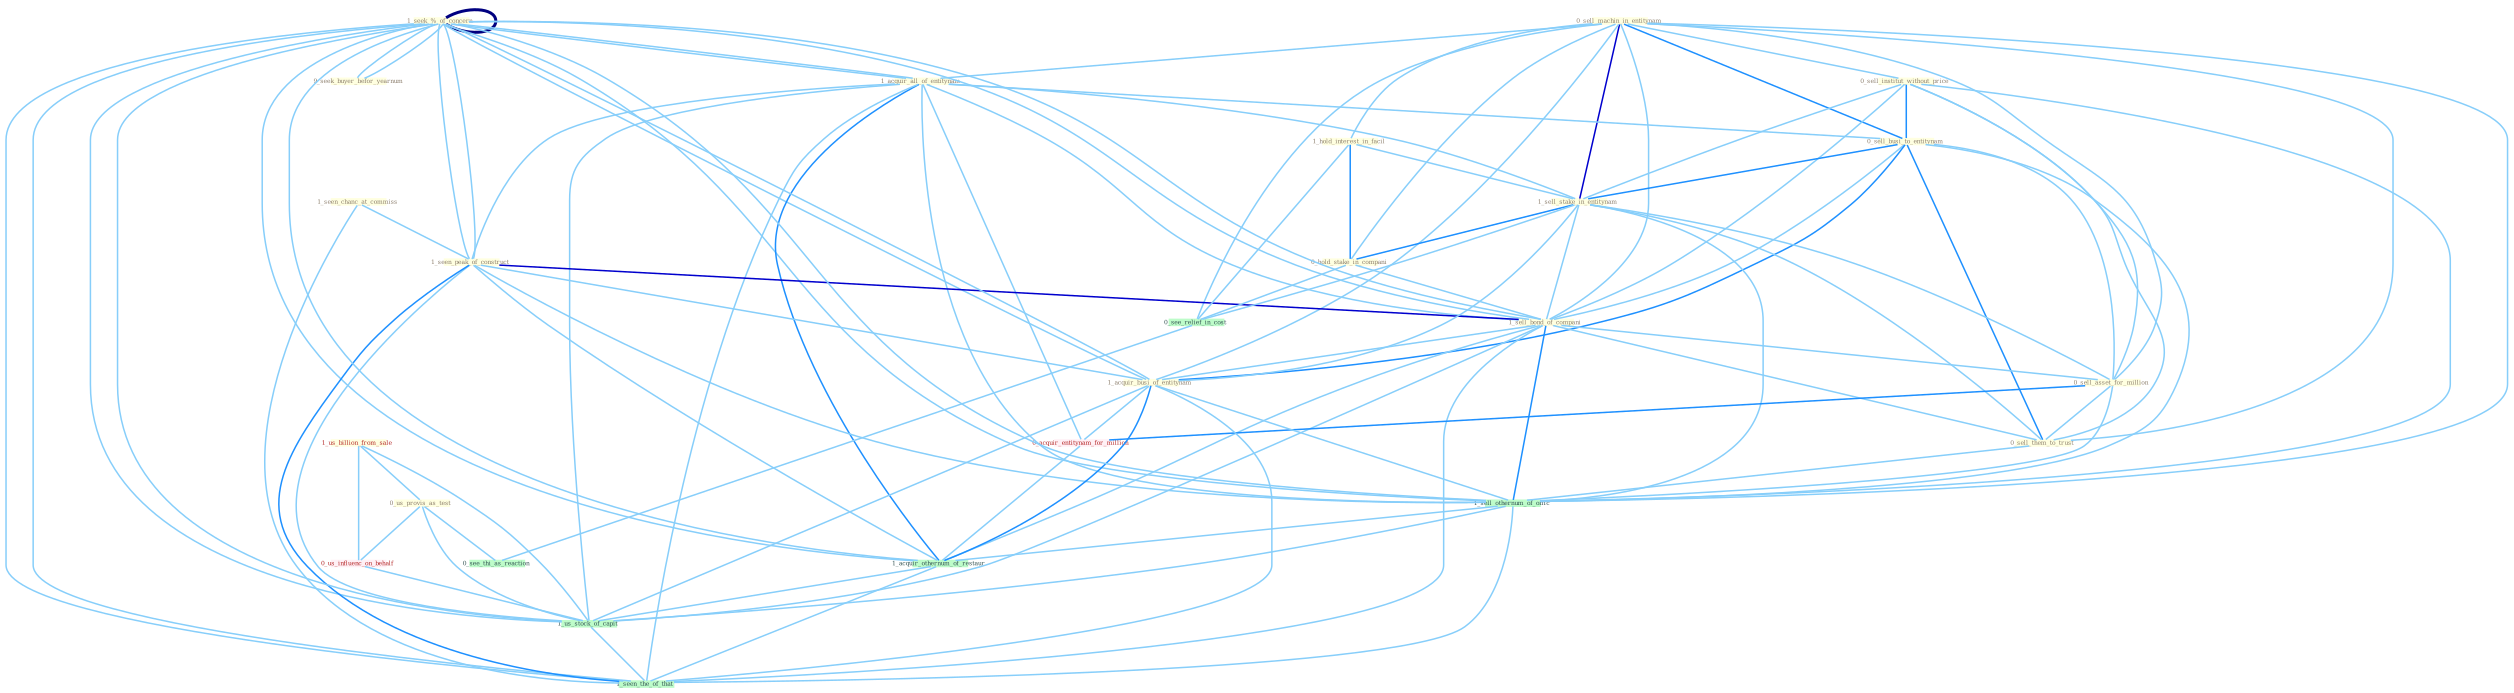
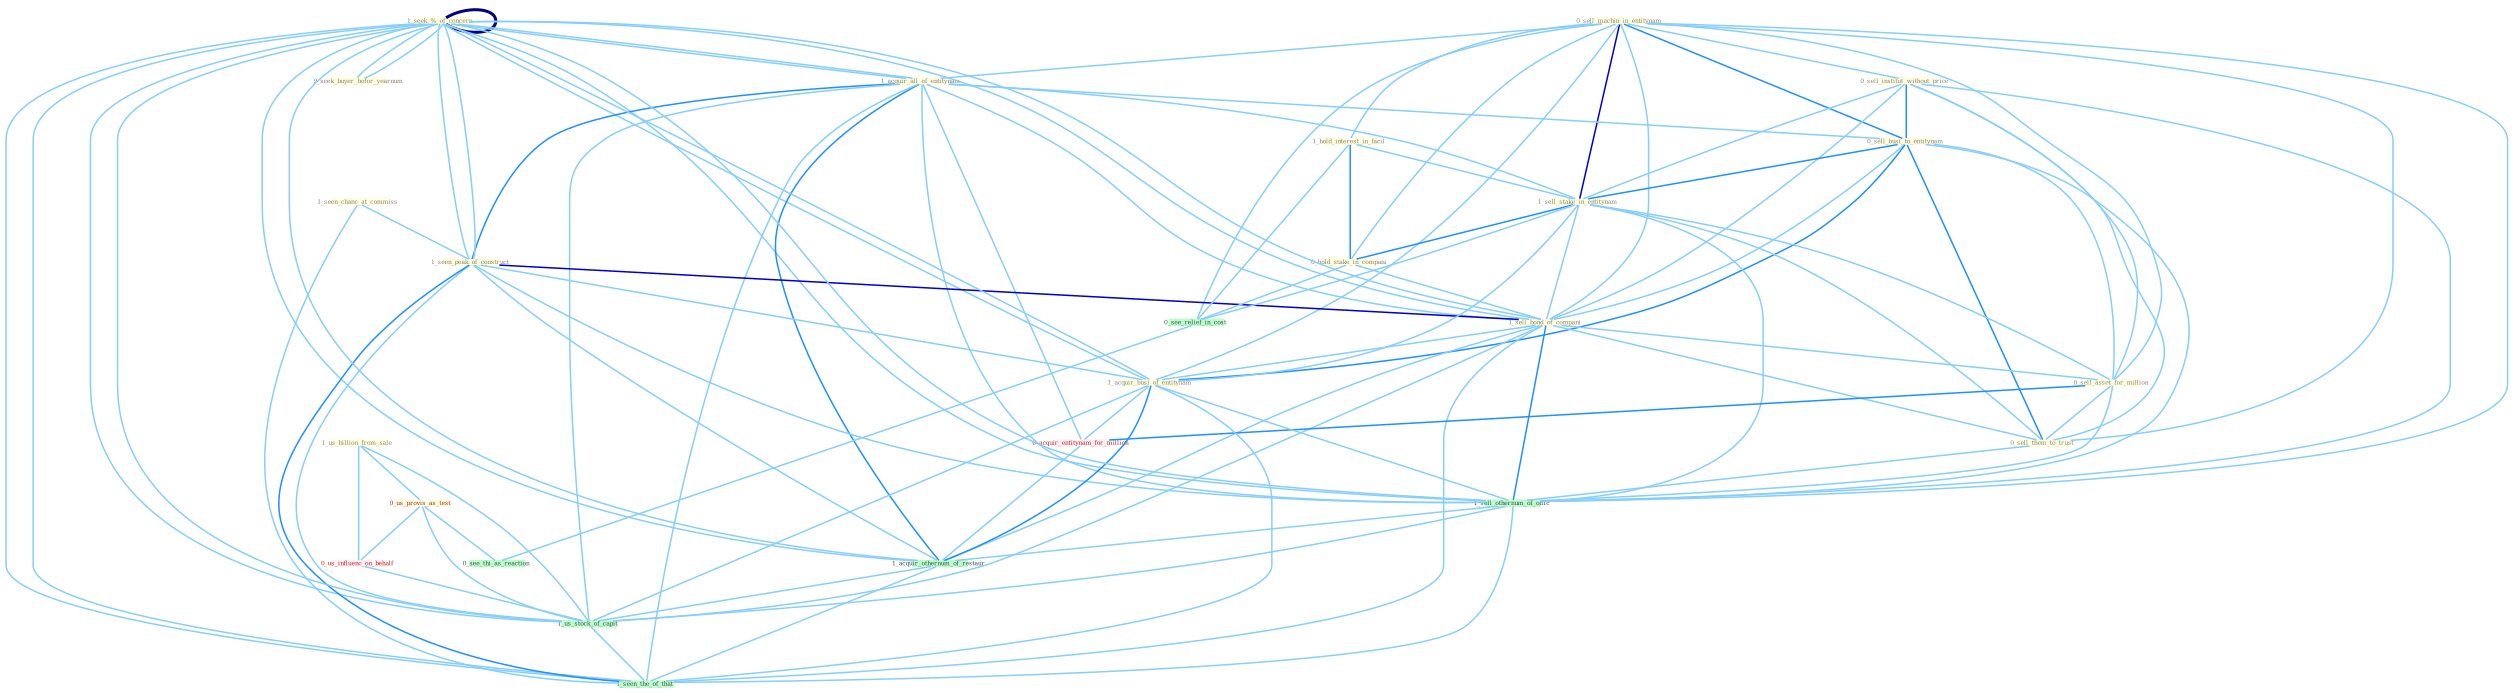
edge "1_acquir_all_of_entitynam" -- "1_seen_peak_of_construct": color #87cefa -> #1e90ff
node "1_us_billion_from_sale": fontcolor #b22222 -> #8b7d6b
node "0_us_provis_as_test": fontcolor #8b7d6b -> #b22222
